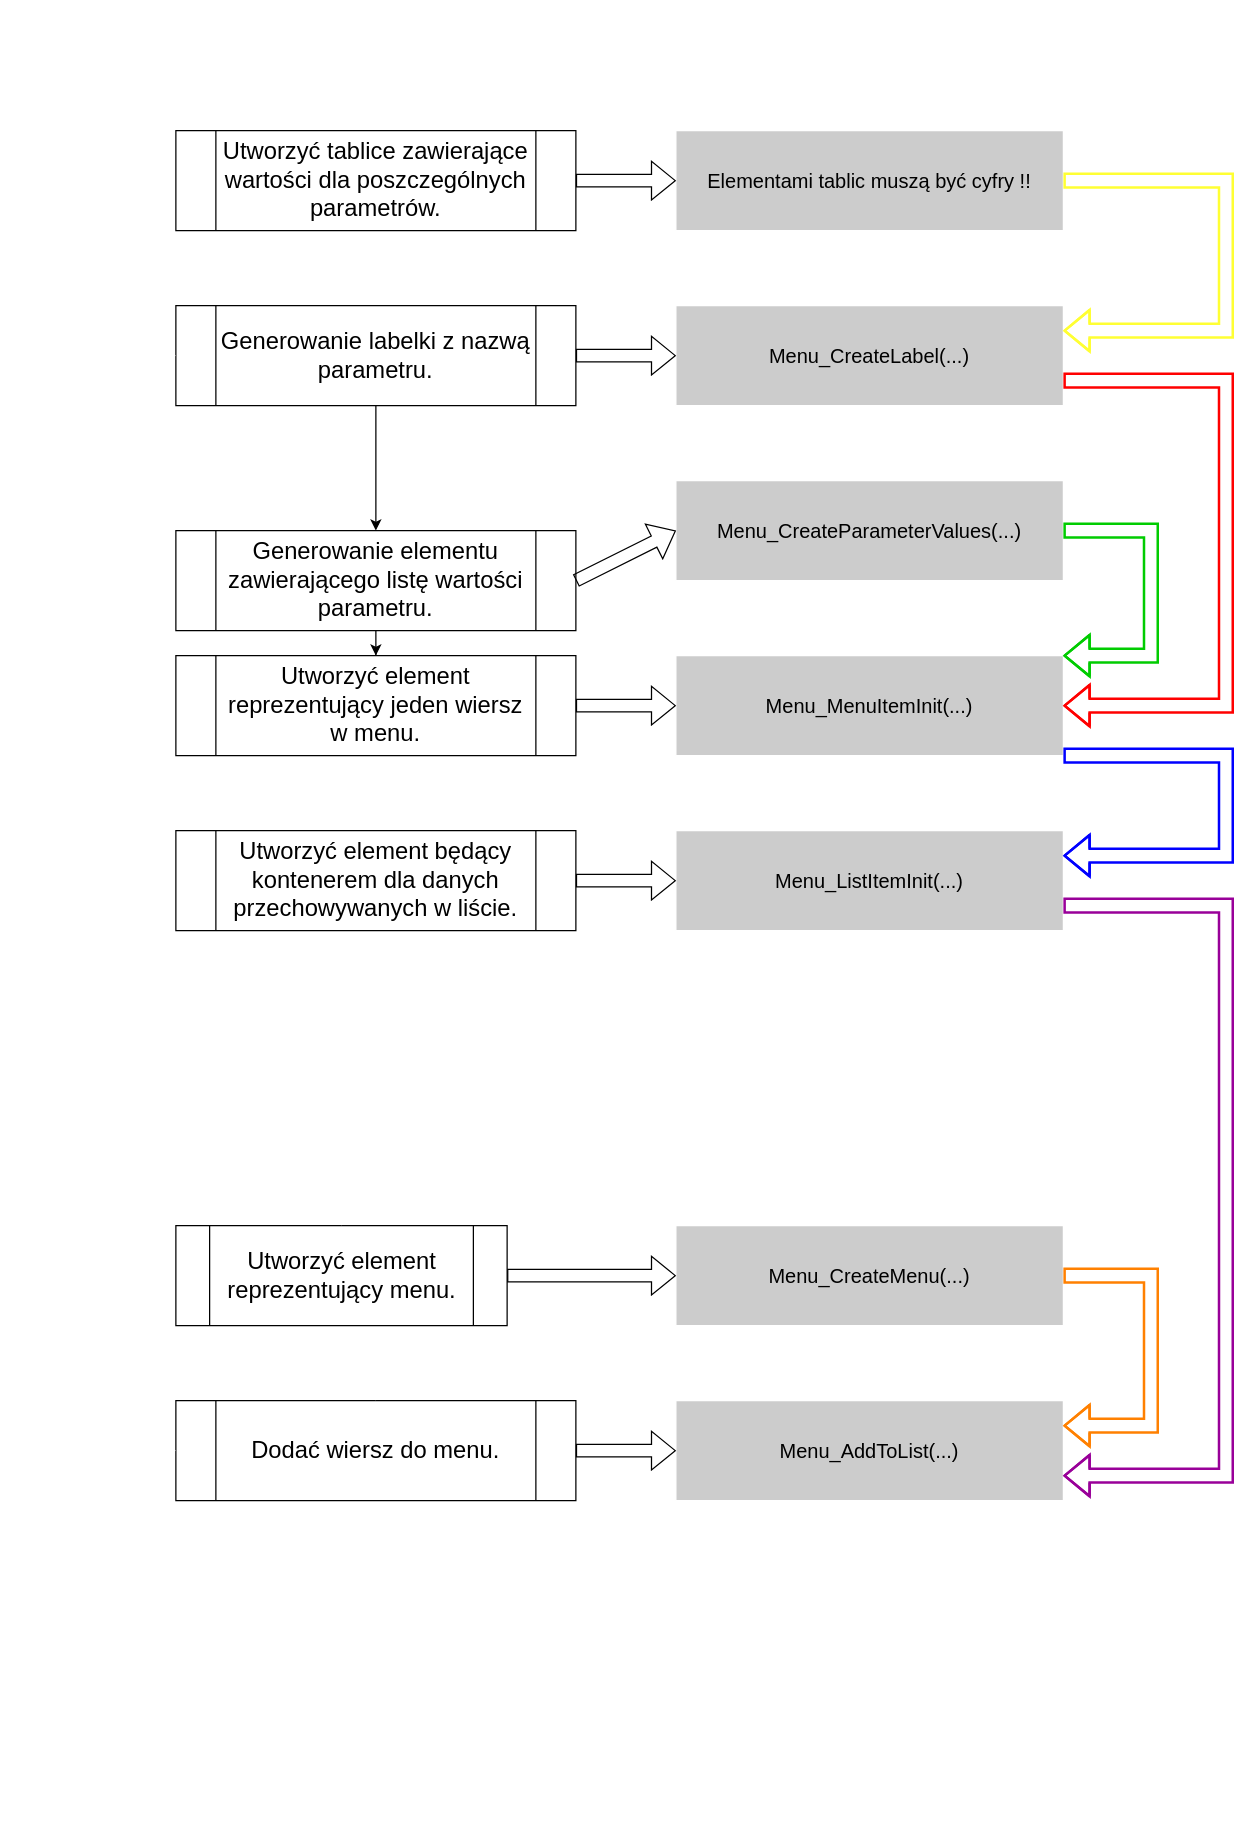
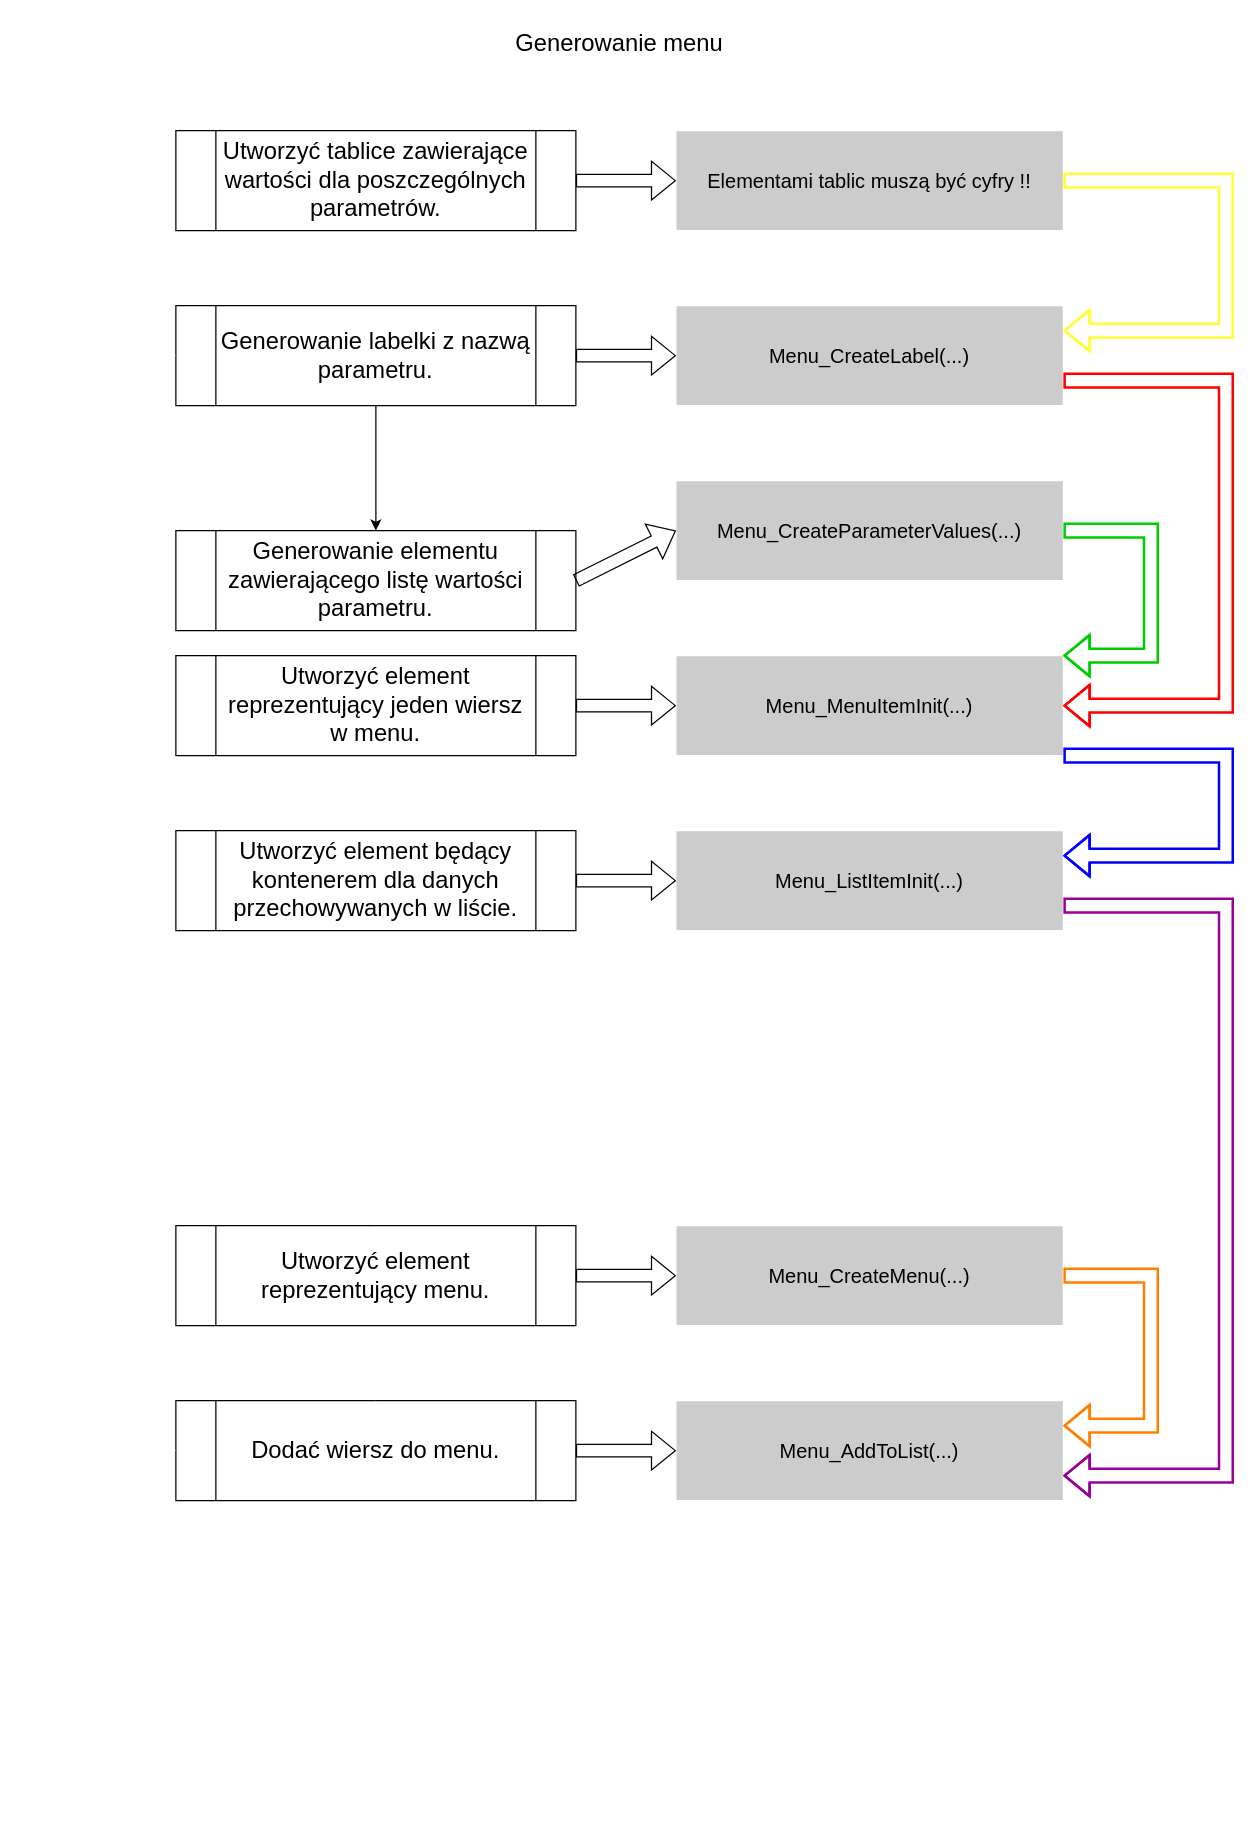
node "Generowanie menu": added
edge "Generowanie elementu zawierającego listę wartości parametru." -> "Utworzyć element reprezentujący jeden wiersz w menu.": removed
node "Utworzyć element reprezentujący menu.": size 331x100 -> 400x100
